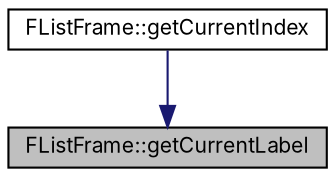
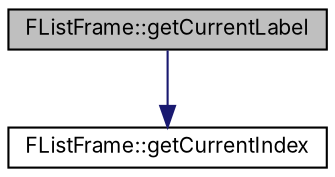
edge "FListFrame::getCurrentIndex" -> "FListFrame::getCurrentLabel": reversed
